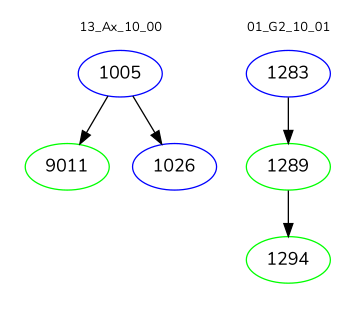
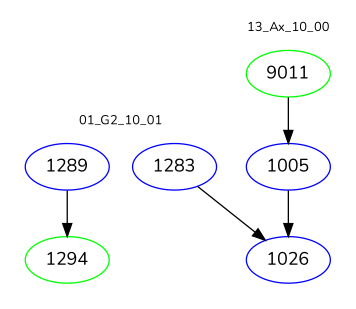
edge "1005" -> "9011": reversed
edge "1283" -> "1289": now "1283" -> "1026"
node "1289": color green -> blue
